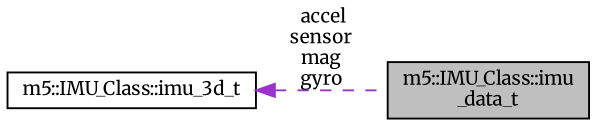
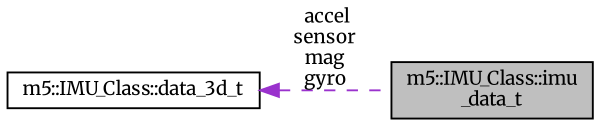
node "m5::IMU_Class::imu_3d_t": label "m5::IMU_Class::imu_3d_t" -> "m5::IMU_Class::data_3d_t"
